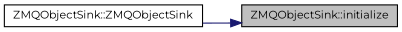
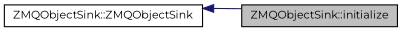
edge "ZMQObjectSink::ZMQObjectSink" -> "ZMQObjectSink::initialize": reversed
